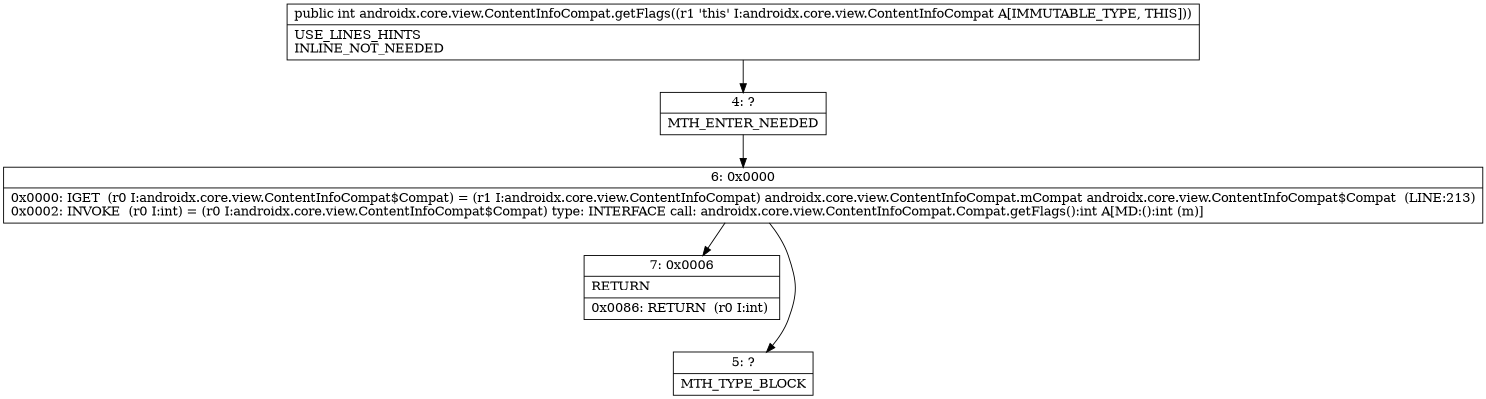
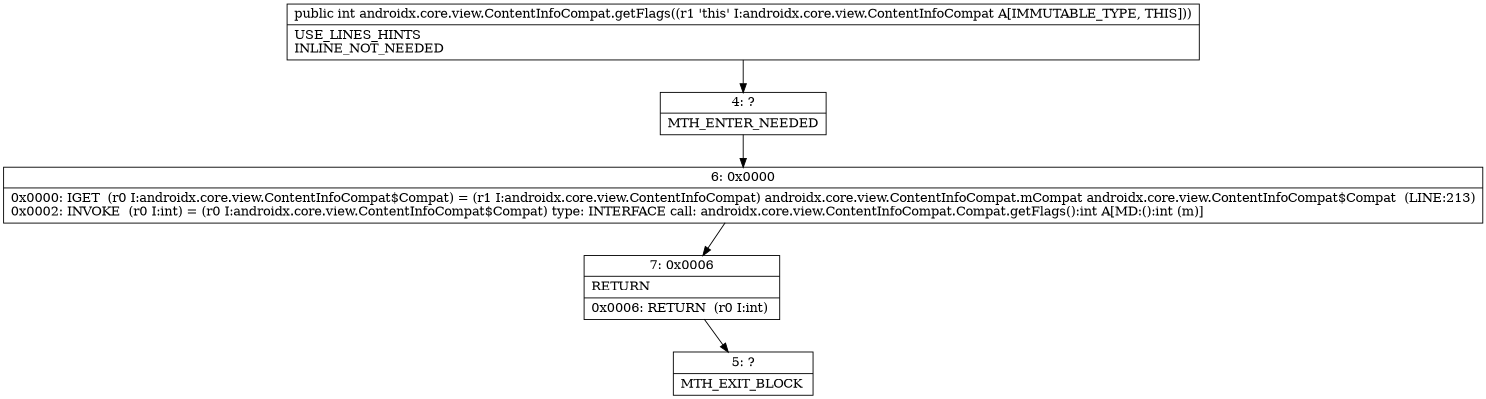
edge "6: 0x0000" -> "5: ?": now "7: 0x0006" -> "5: ?"
node "7: 0x0006": text "0x0086: RETURN  (r0 I:int)" -> "0x0006: RETURN  (r0 I:int)"
node "5: ?": text "MTH_TYPE_BLOCK" -> "MTH_EXIT_BLOCK"
